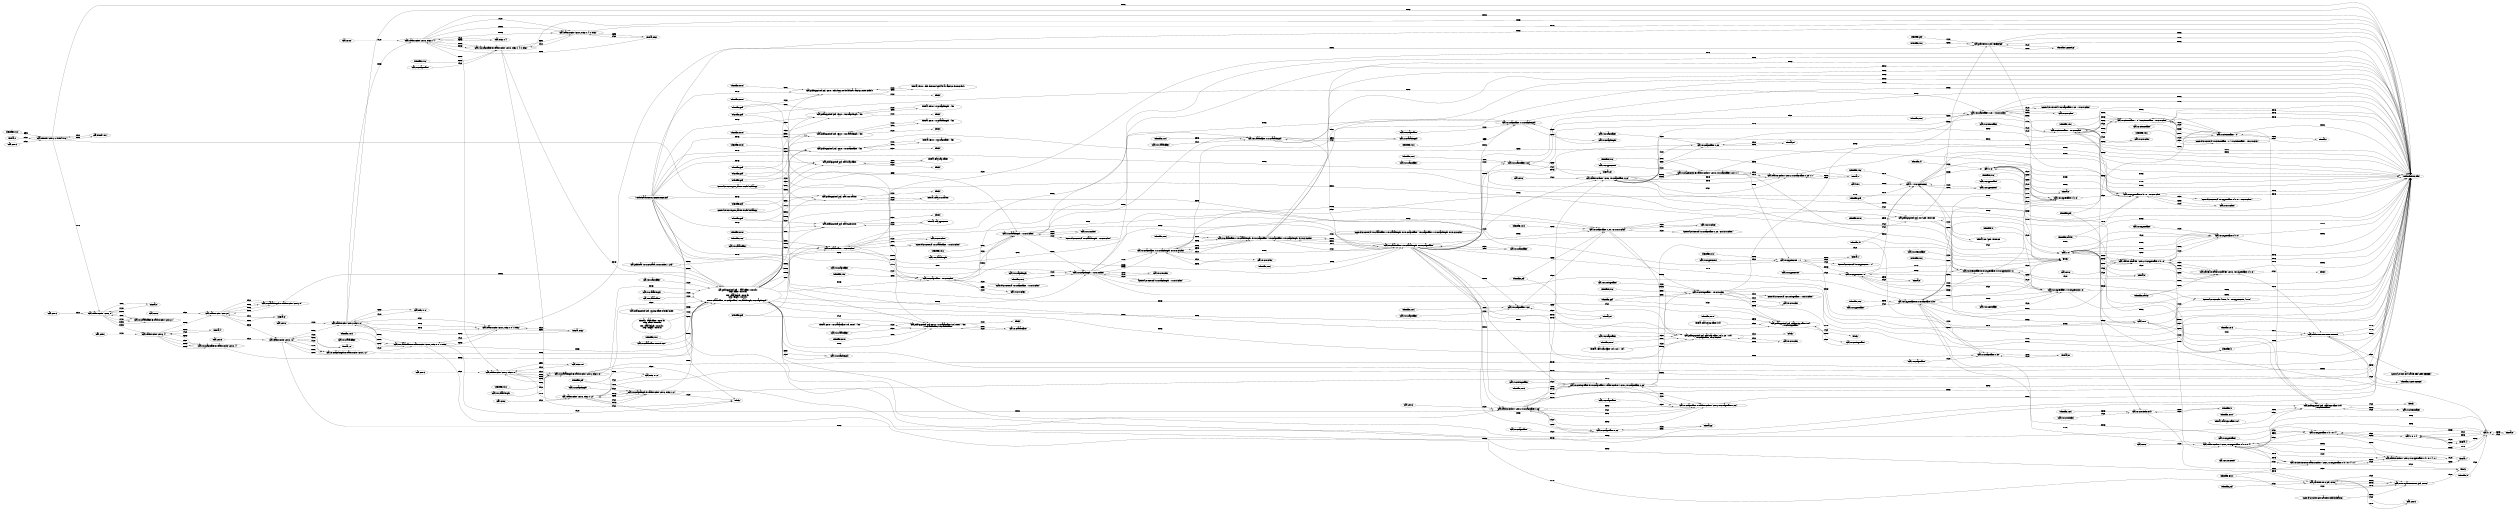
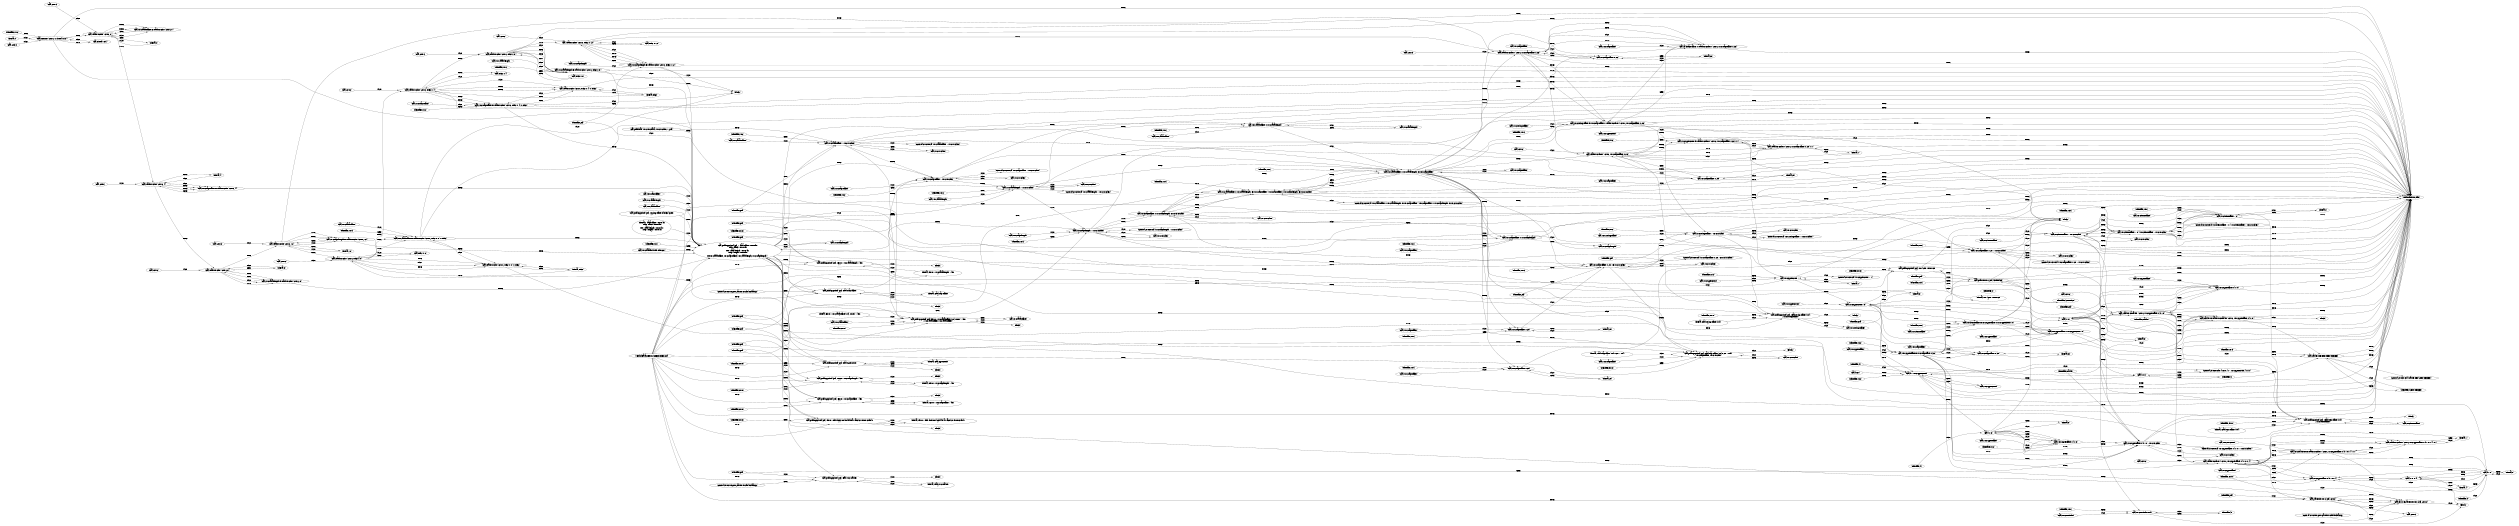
edge "(Call,read_rsrc_int (&rsrc, 0x52 + 8))" -> "(MethodReturn,RET)": added, label "DDG:"
node "(Call,rsrc.data_offset == 0x51607)": label "(Call,rsrc.data_offset == 0x51607)" -> "(Call,rsrc.data_fork == 0x51607)"
